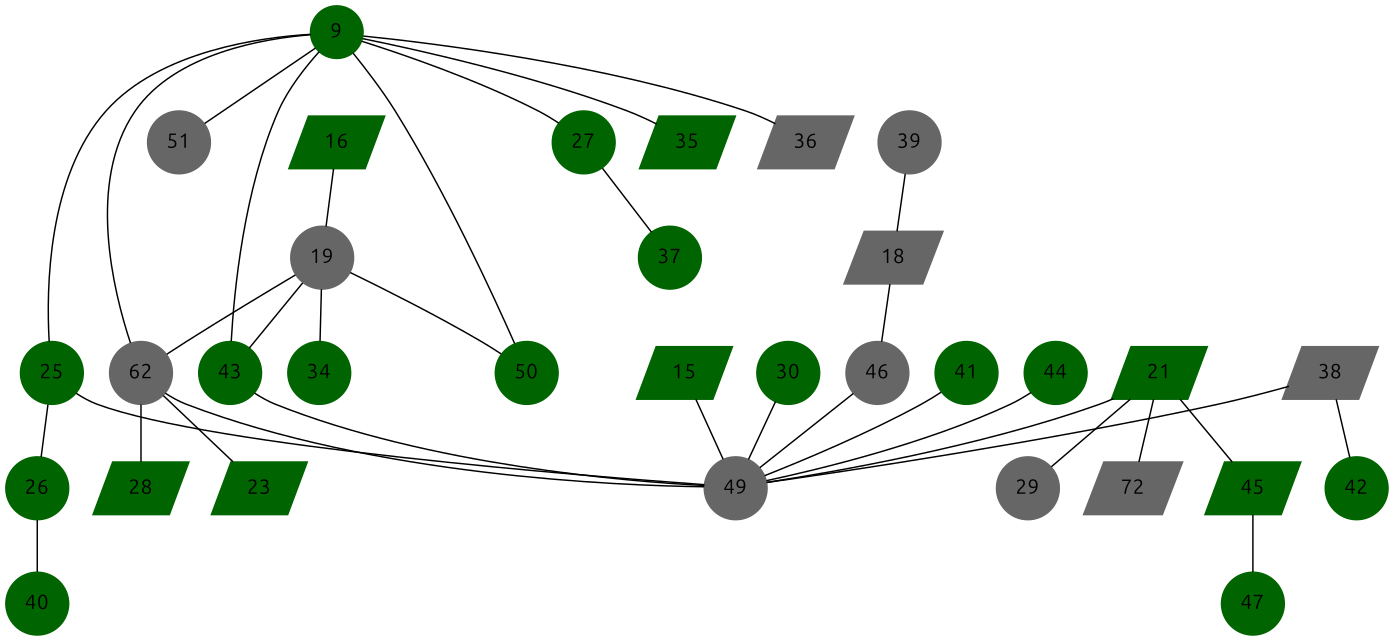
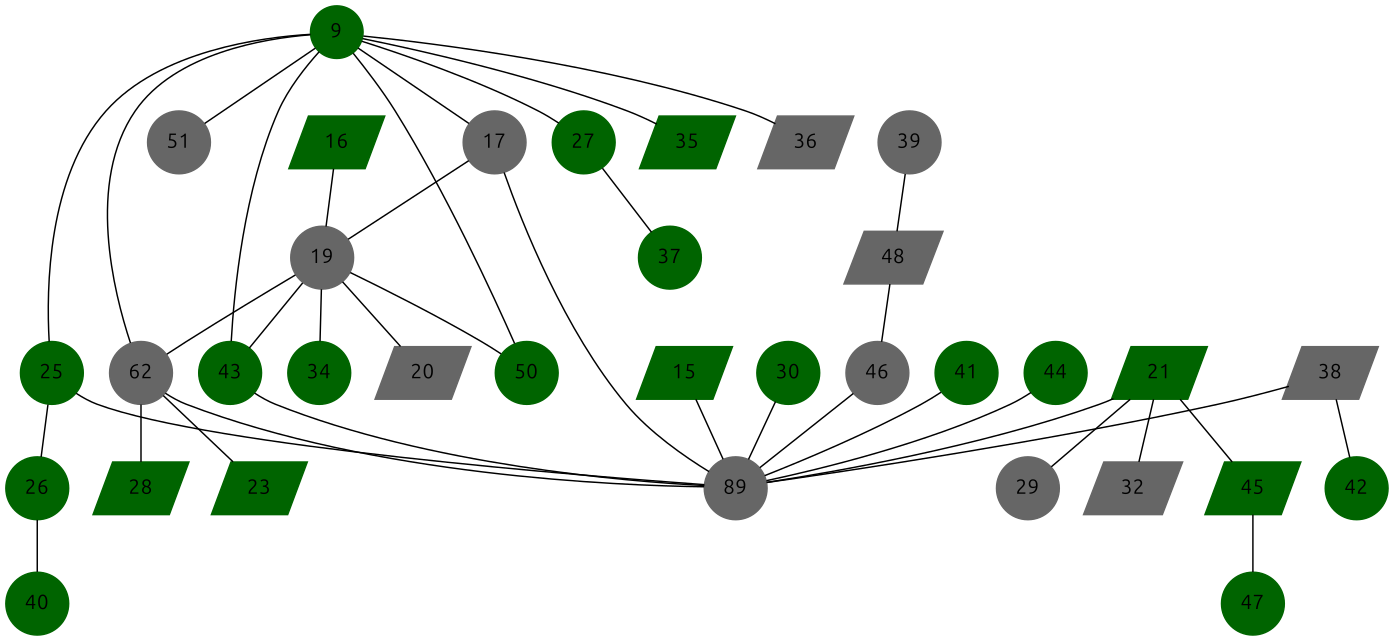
node "17": added
node "18": label "18" -> "48"
node "20": added
node "49": label "49" -> "89"
node "72": label "72" -> "32"
